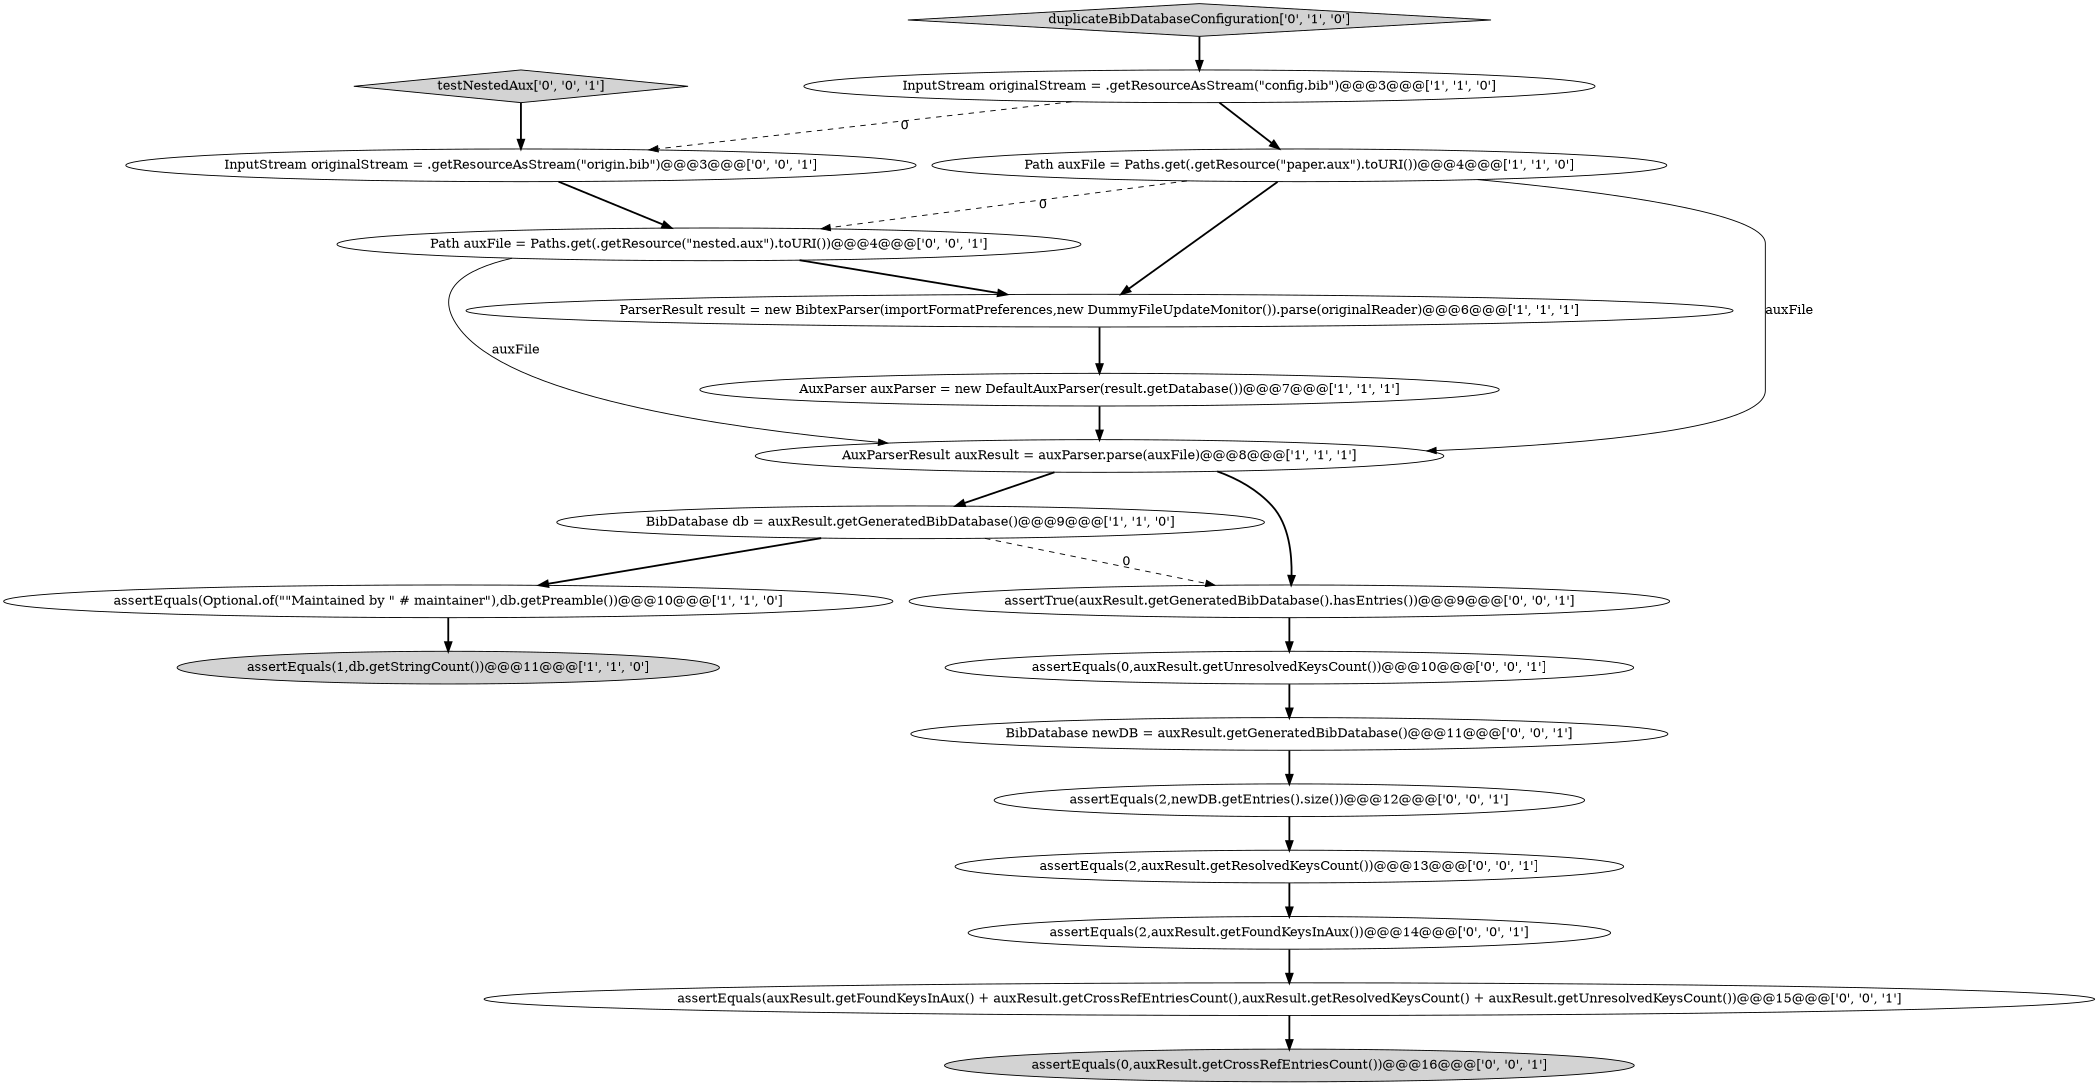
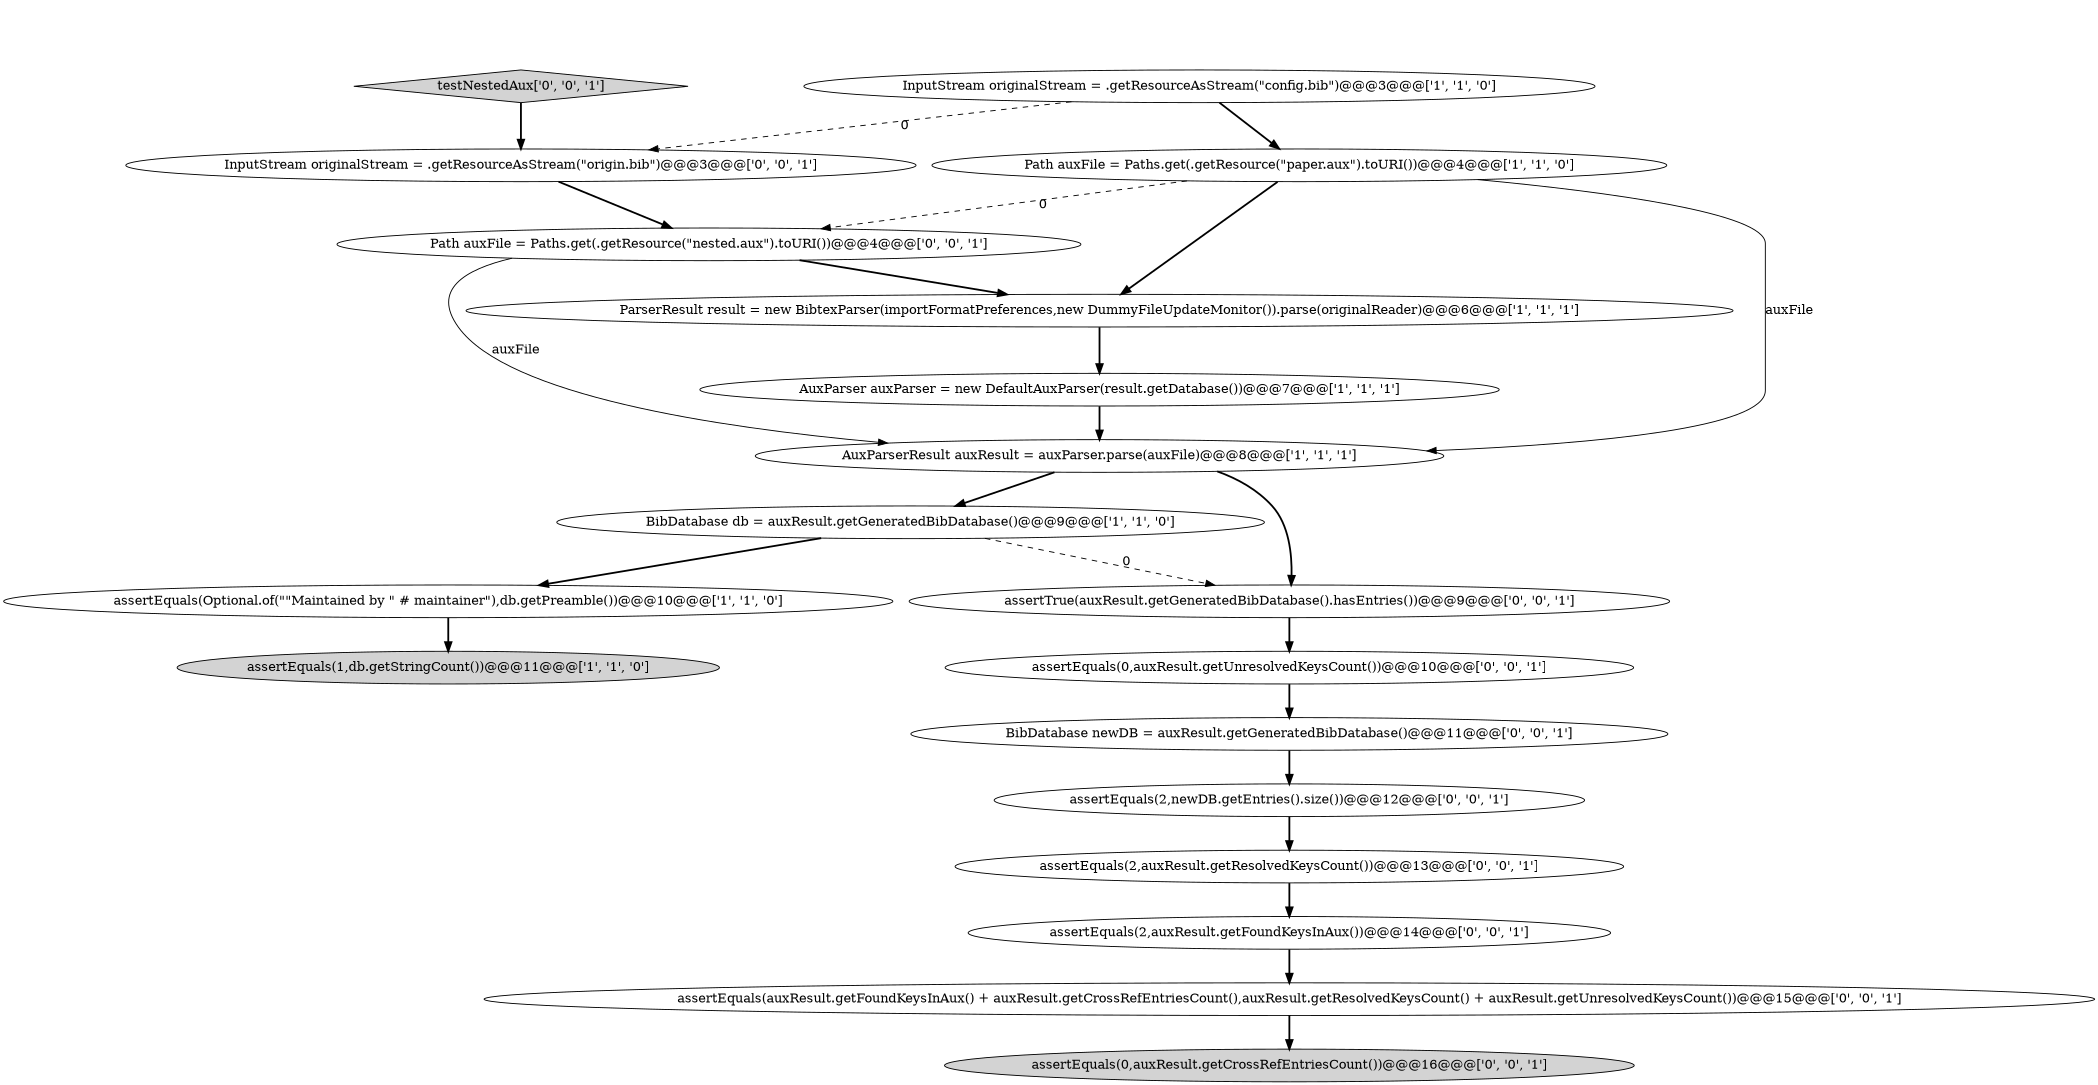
node "duplicateBibDatabaseConfiguration['0', '1', '0']": removed
